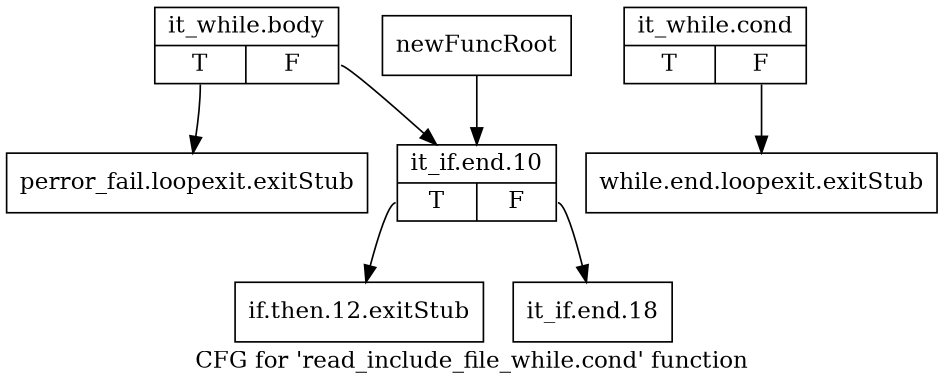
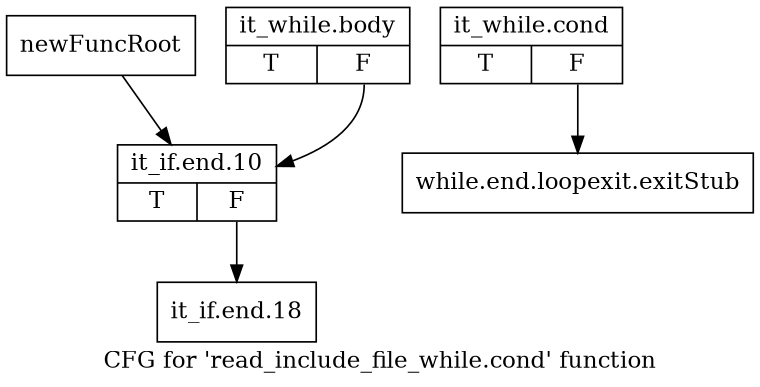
node "perror_fail.loopexit.exitStub": removed
node "if.then.12.exitStub": removed
